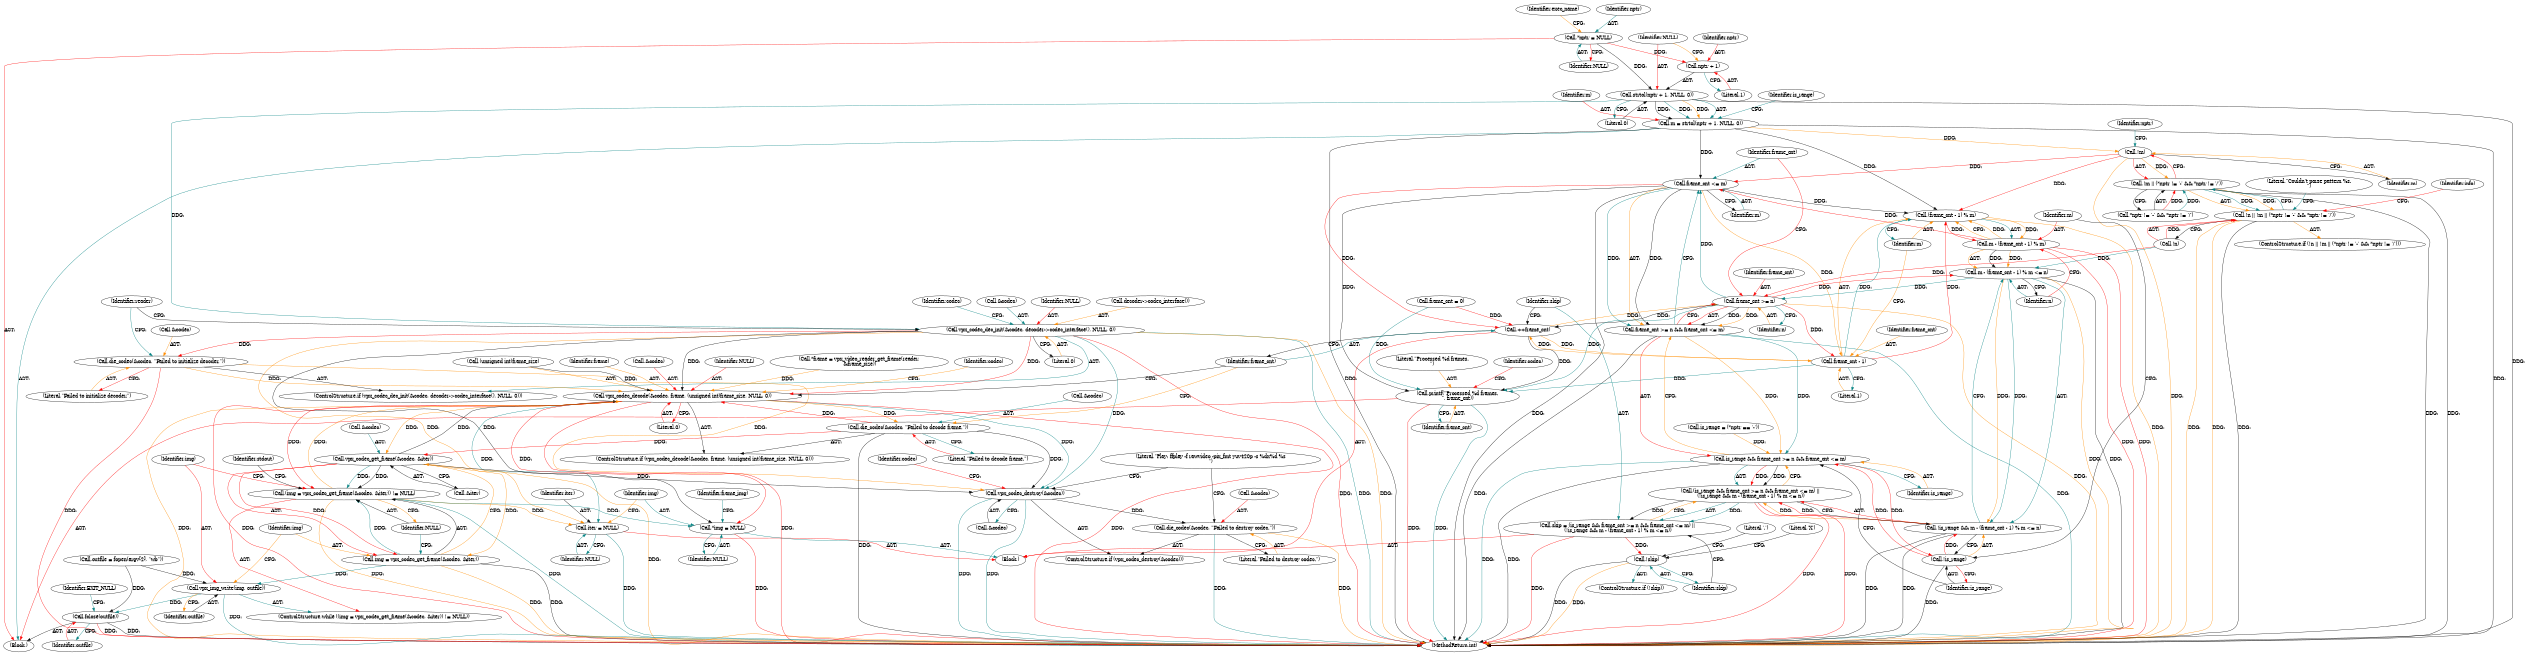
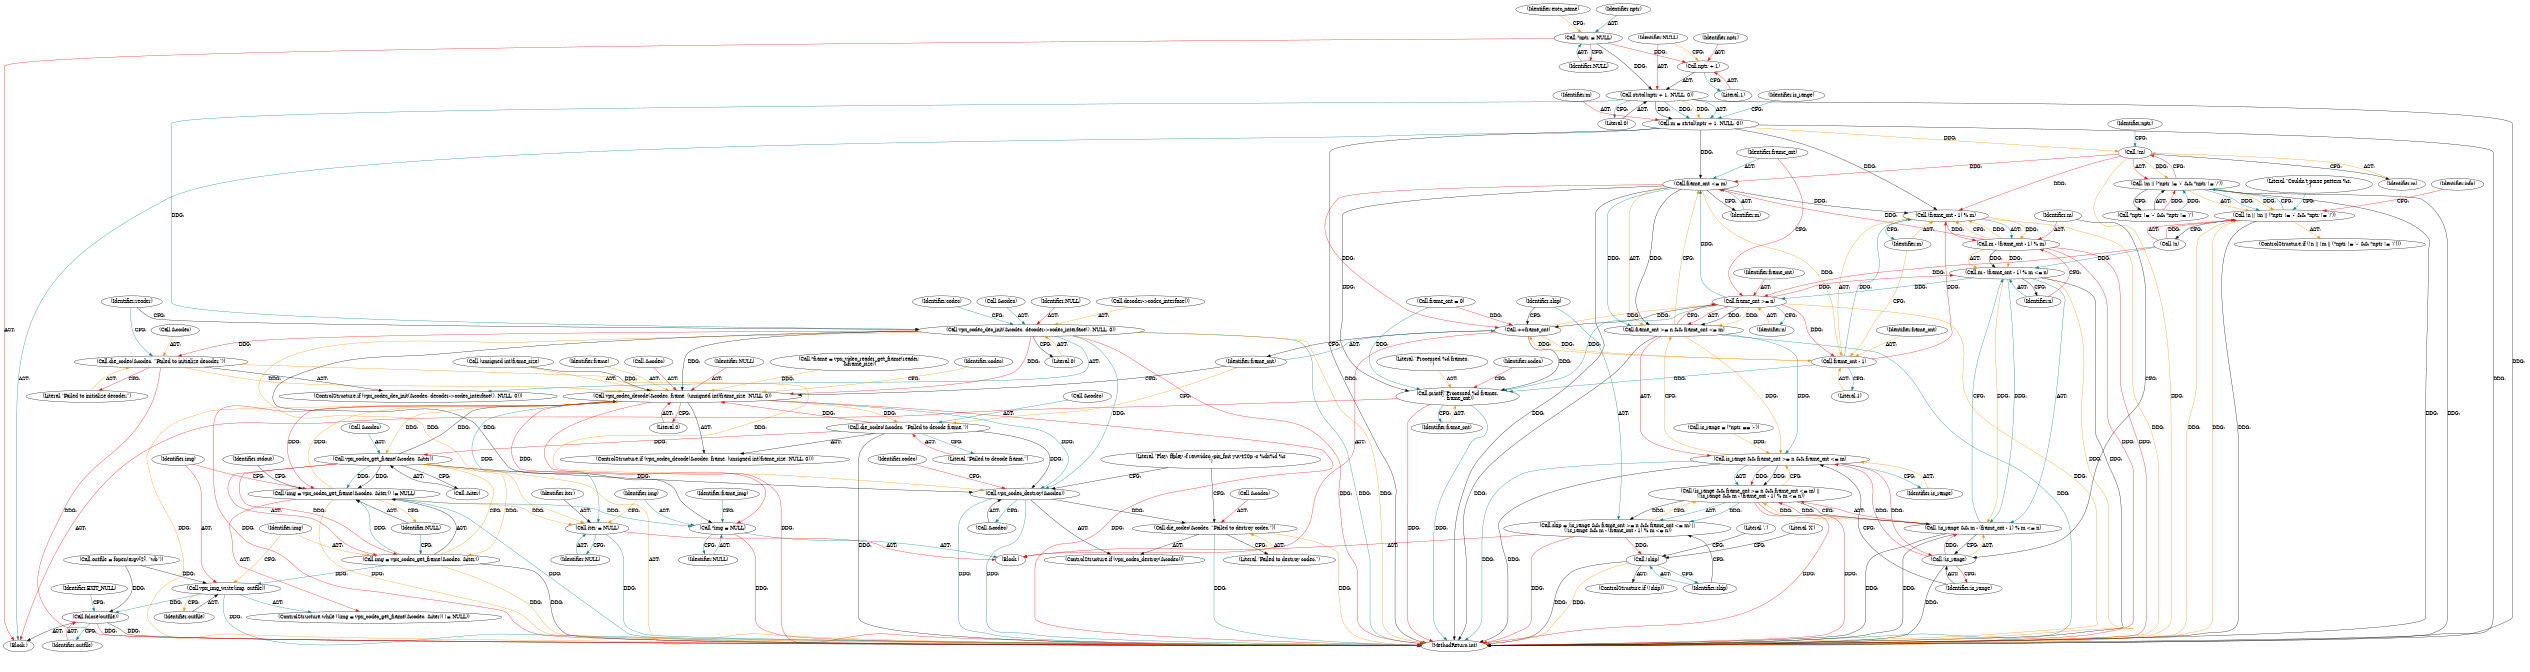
edge "(Call,frame_cnt >= n && frame_cnt <= m)" -> "(Call,frame_cnt <= m)": color teal -> darkorange
edge "(Call,vpx_codec_get_frame(&codec, &iter))" -> "(MethodReturn,int)": label "DDG: " -> "AST: "
edge "(Call,!skip)" -> "(ControlStructure,if (!skip))": color teal -> black
